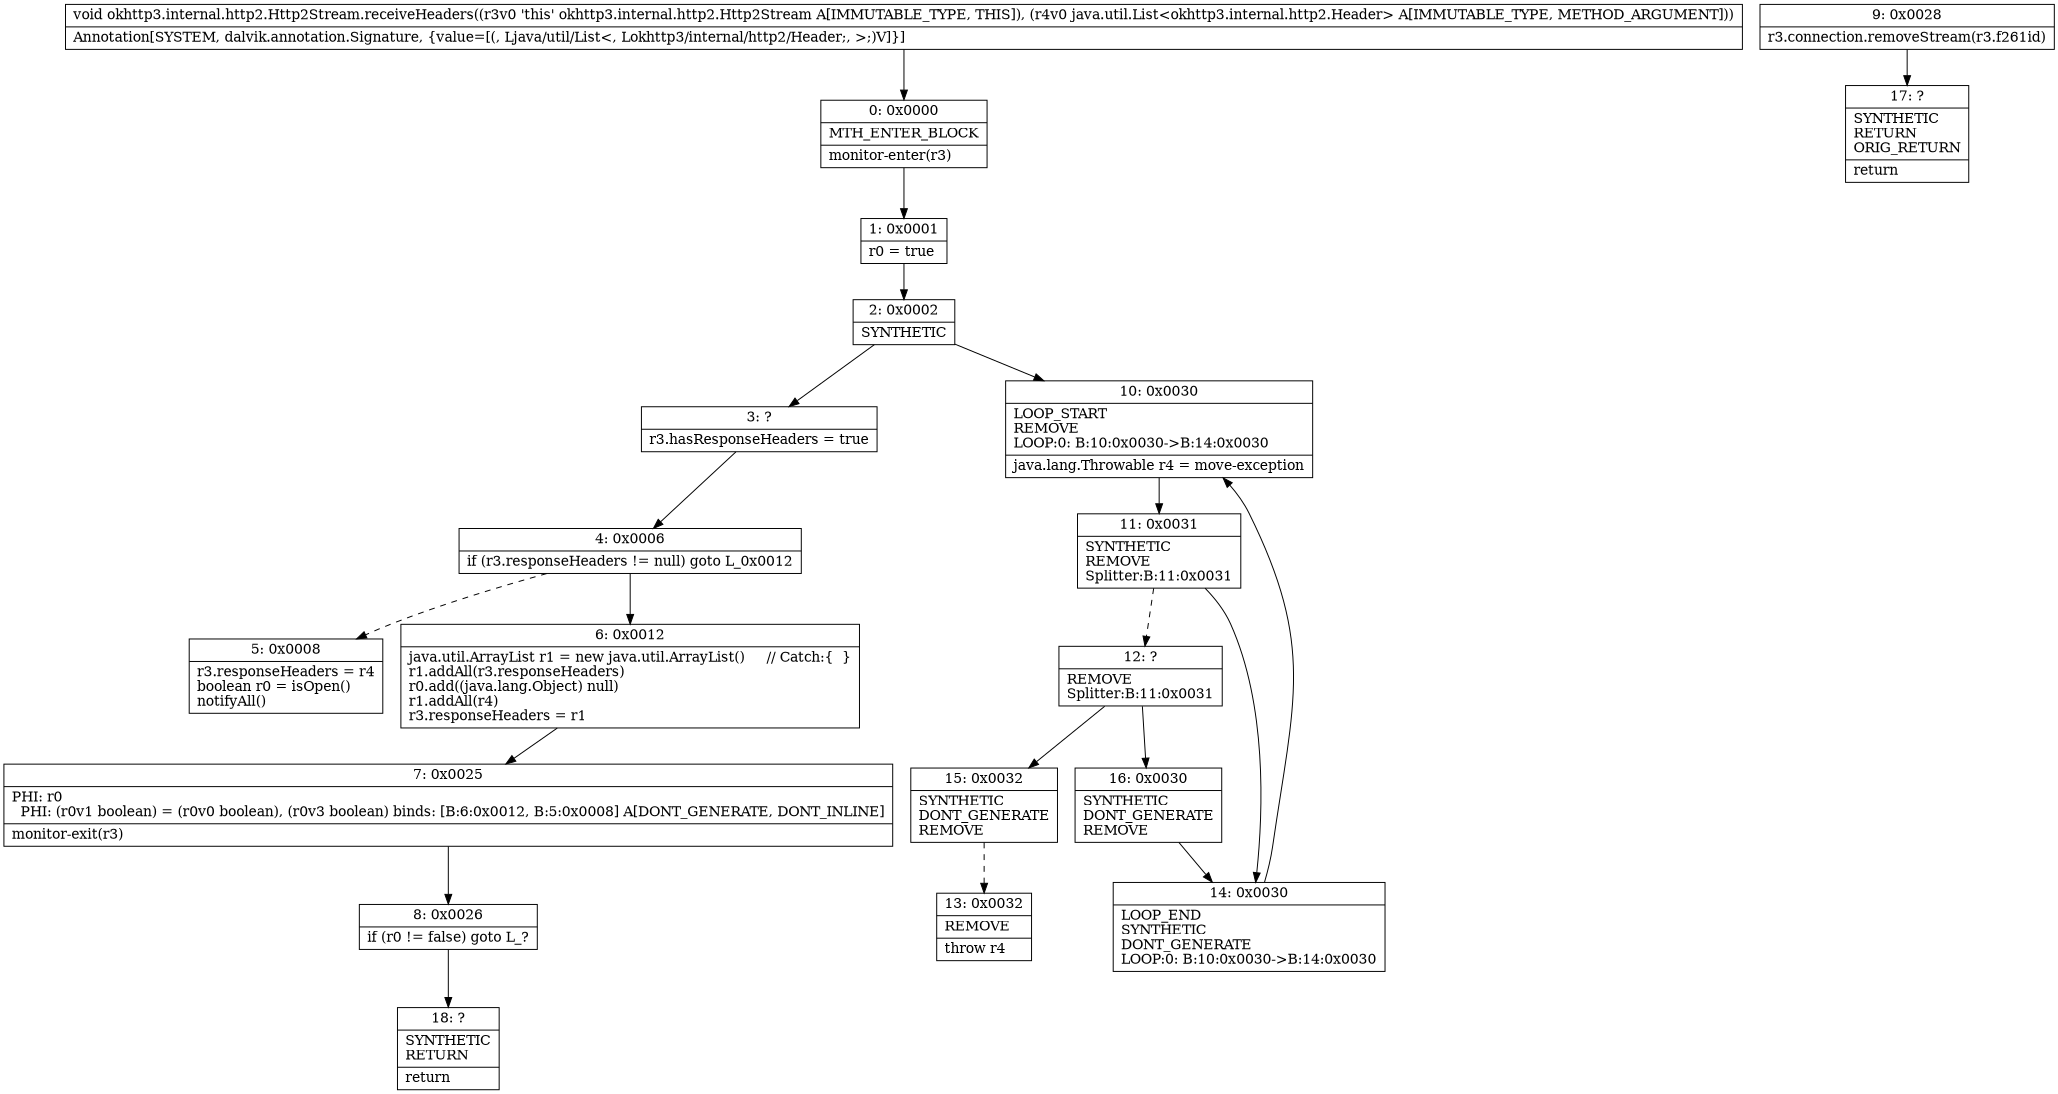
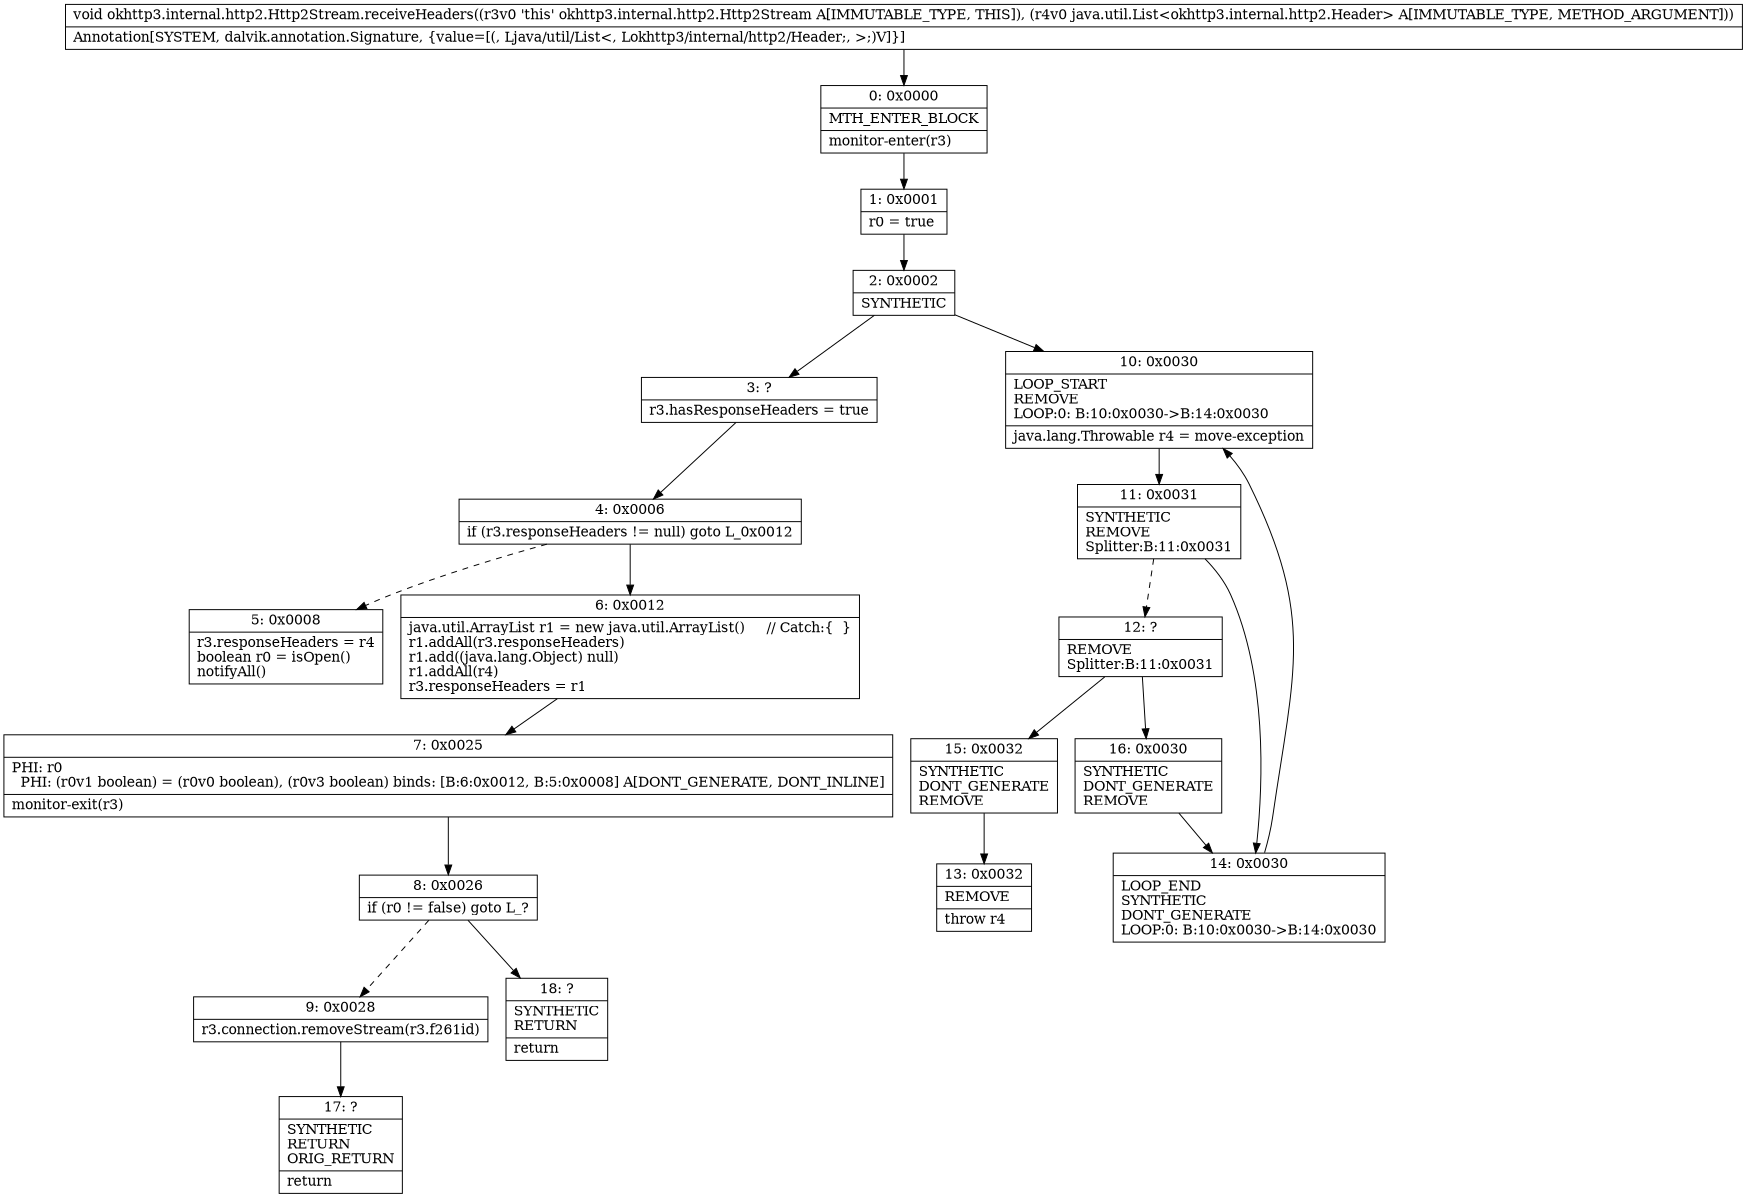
node "6: 0x0012": text "r0.add((java.lang.Object) null)" -> "r1.add((java.lang.Object) null)"
edge "15: 0x0032" -> "13: 0x0032": style dashed -> solid
edge "8: 0x0026" -> "9: 0x0028": added
